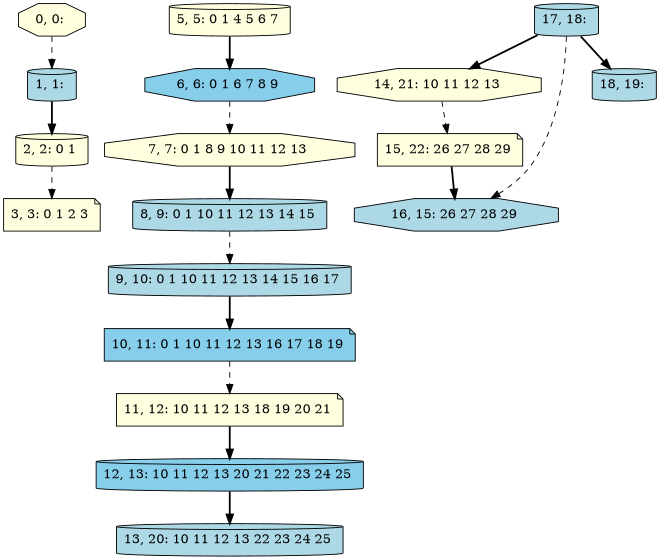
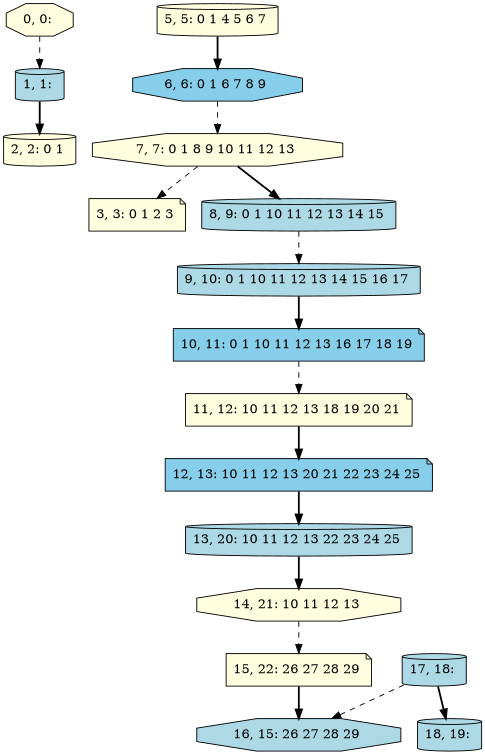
edge "17, 18:" -> "14, 21: 10 11 12 13": now "13, 20: 10 11 12 13 22 23 24 25" -> "14, 21: 10 11 12 13"
edge "2, 2: 0 1" -> "3, 3: 0 1 2 3": now "7, 7: 0 1 8 9 10 11 12 13" -> "3, 3: 0 1 2 3"
node "12, 13: 10 11 12 13 20 21 22 23 24 25": shape cylinder -> note
